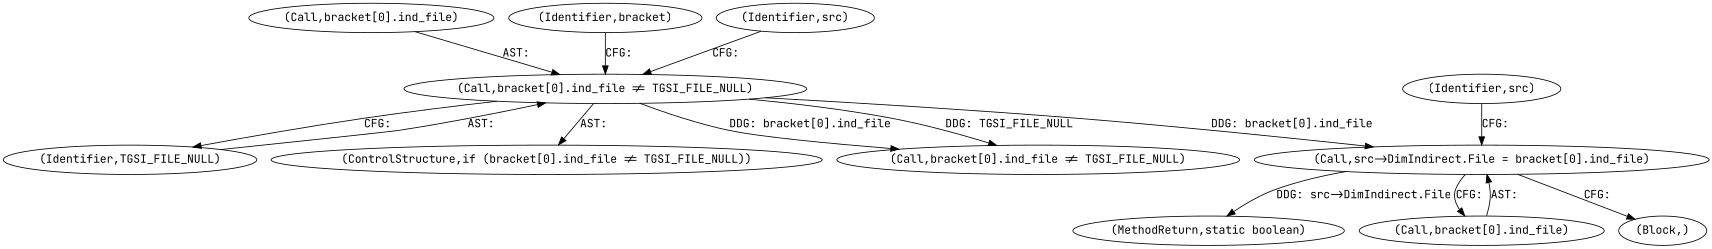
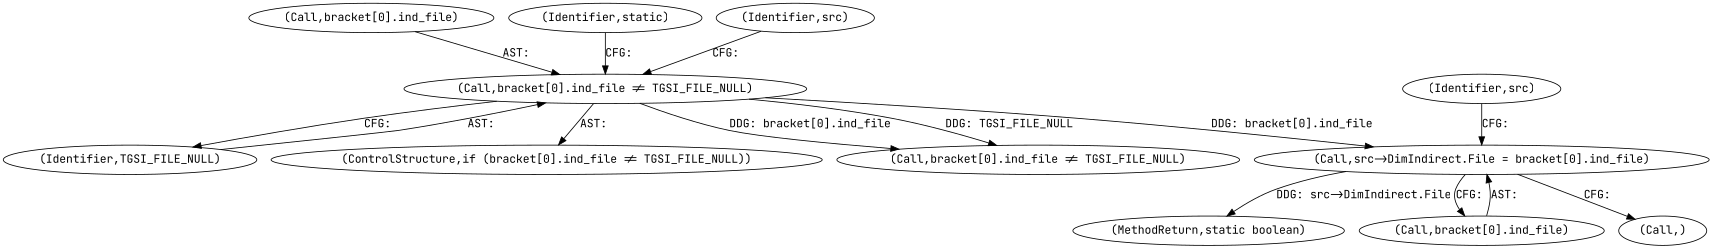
node "(Identifier,bracket)": label "(Identifier,bracket)" -> "(Identifier,static)"
node "(Block,)": label "(Block,)" -> "(Call,)"
